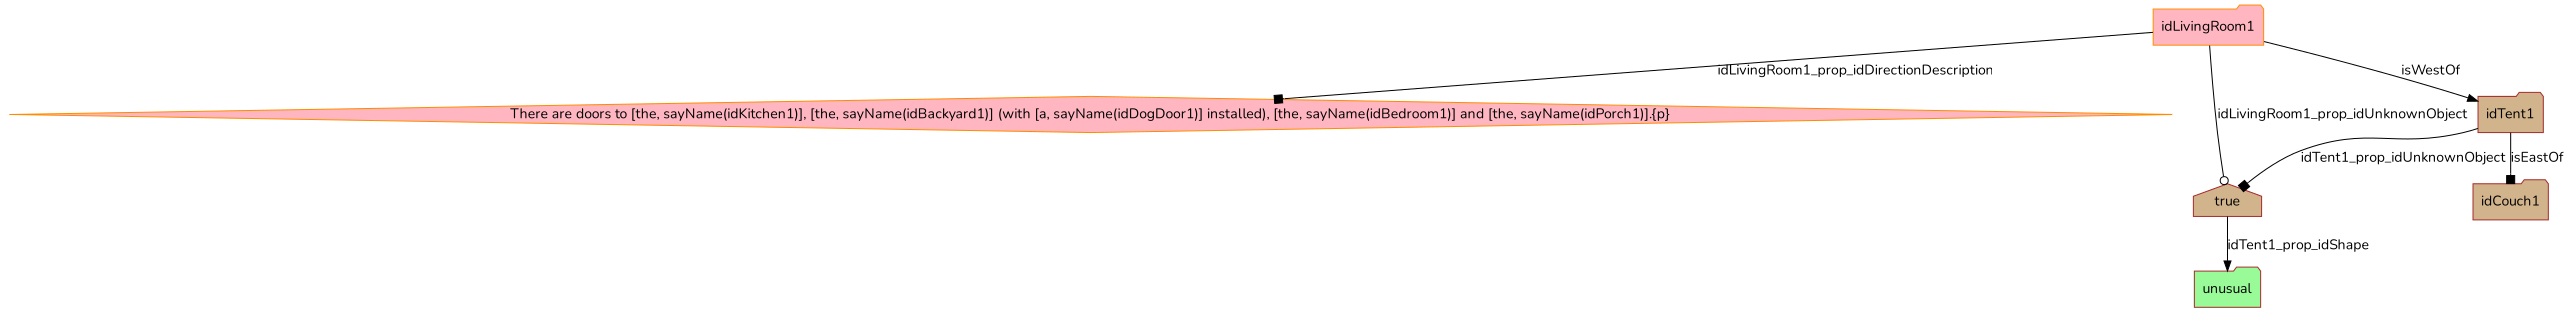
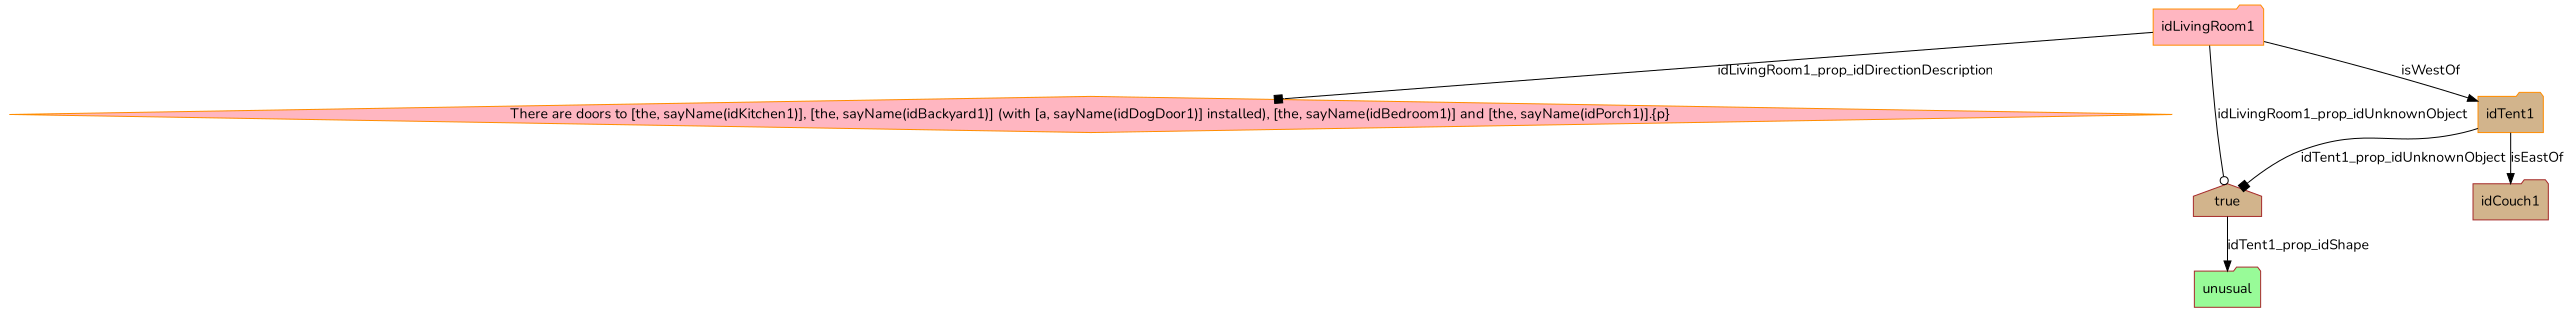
node "idTent1": color brown -> darkorange
edge "idTent1" -> "idCouch1": arrowhead box -> normal
